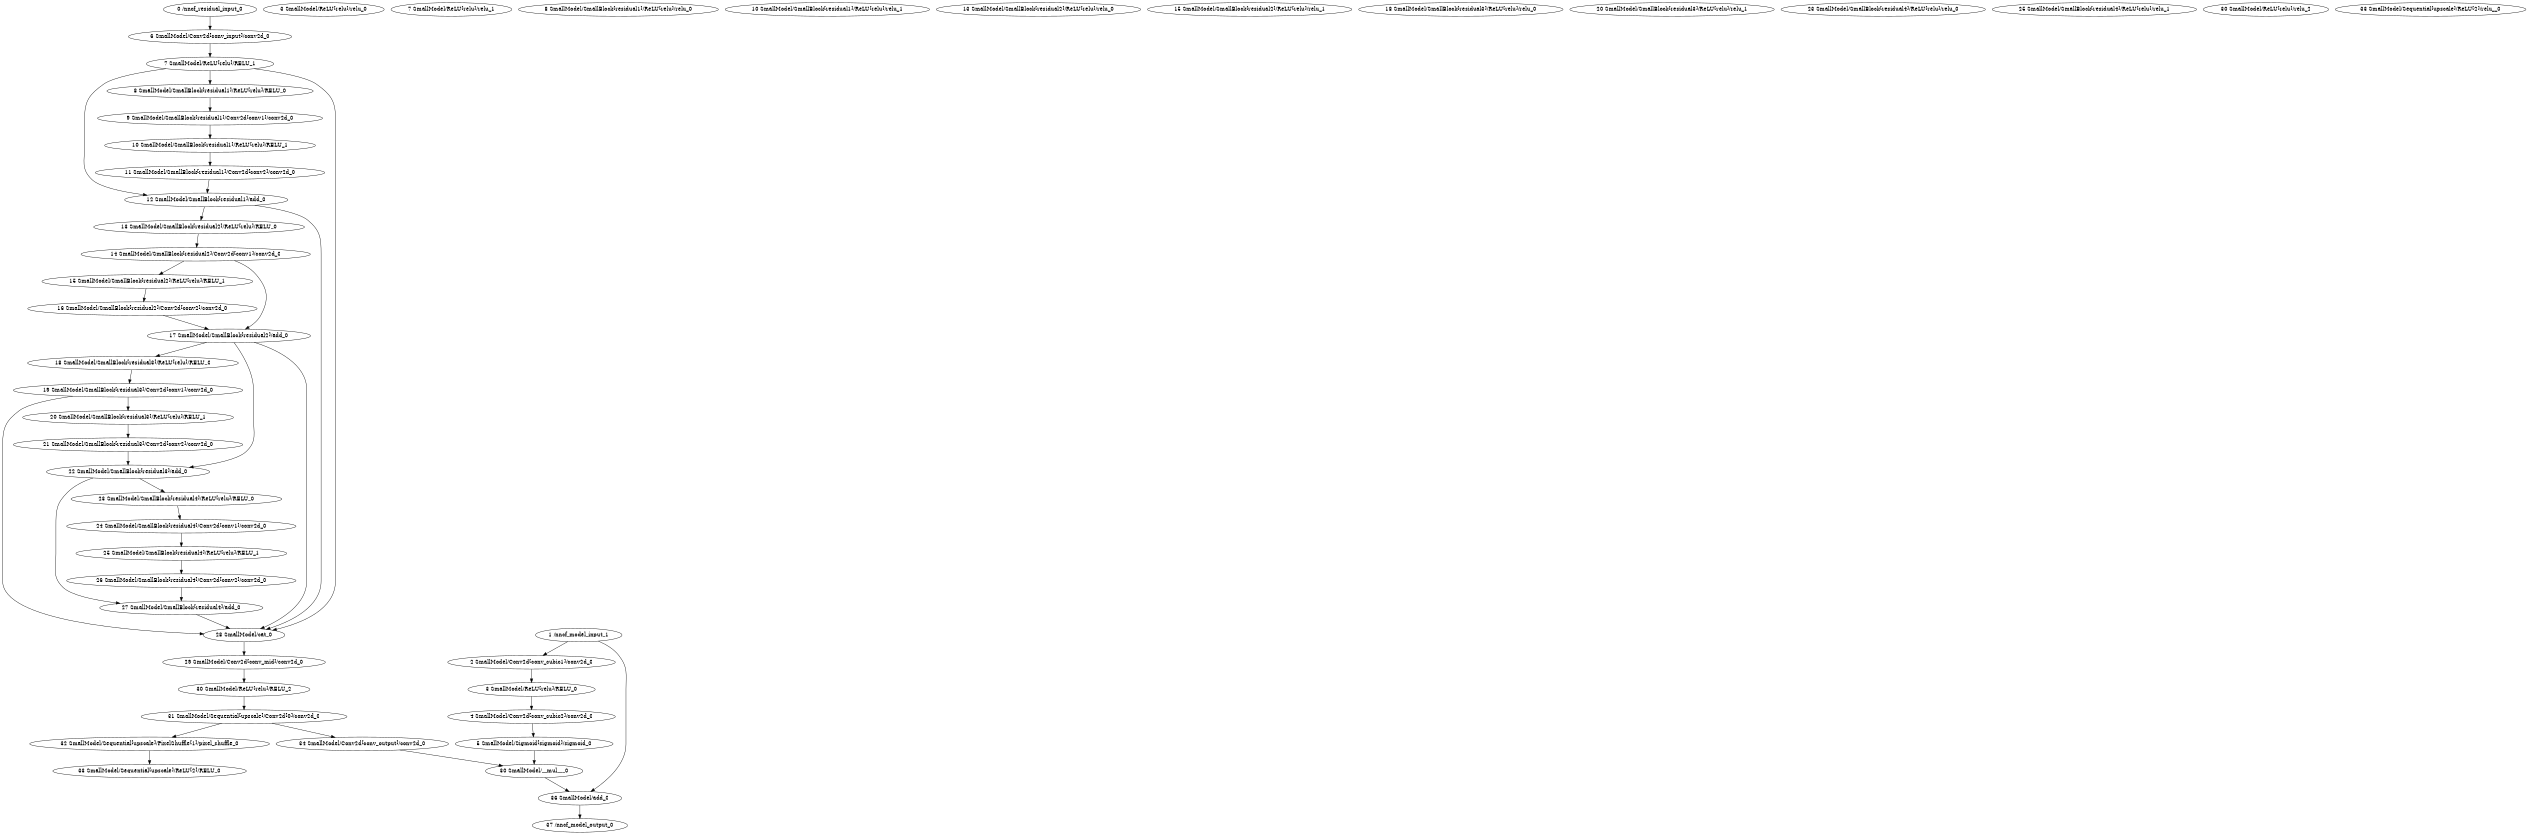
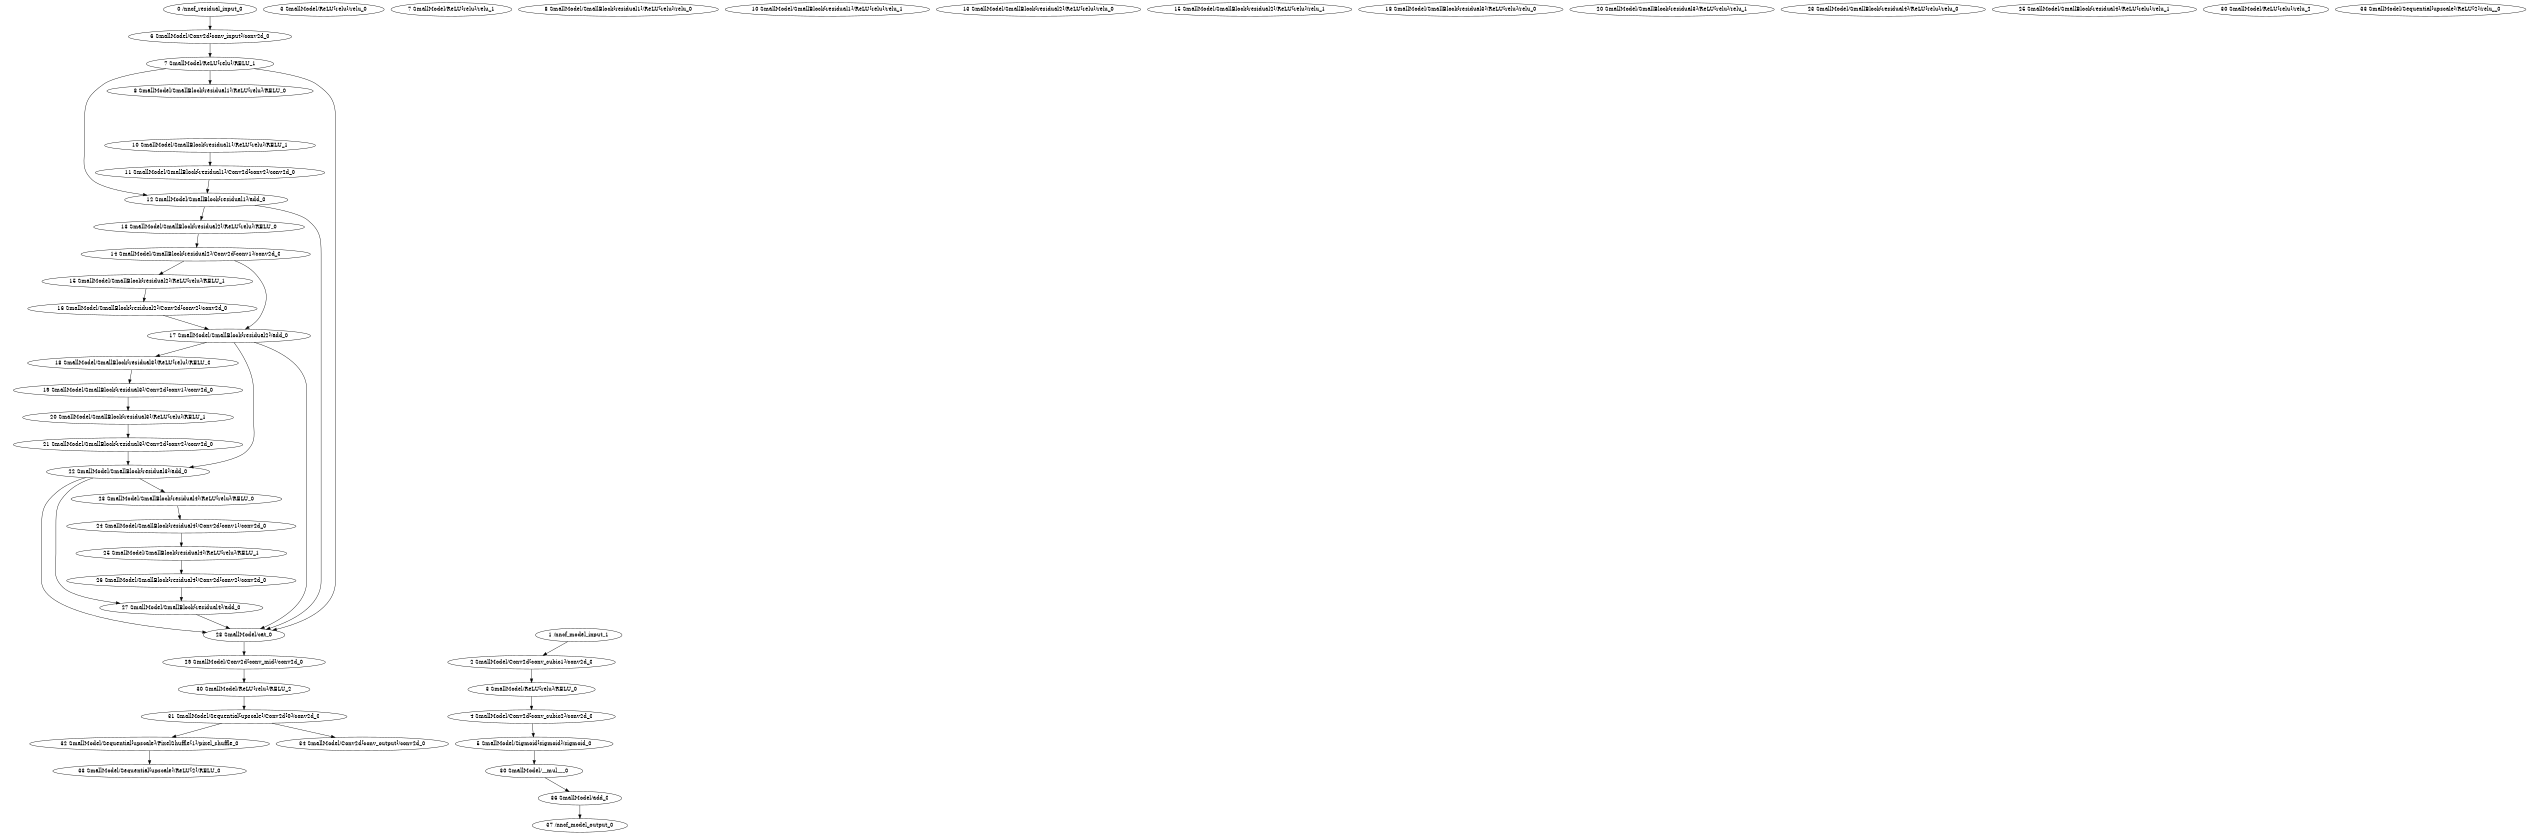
node "9 SmallModel/SmallBlock[residual1]/Conv2d[conv1]/conv2d_0": removed
edge "19 SmallModel/SmallBlock[residual3]/Conv2d[conv1]/conv2d_0" -> "28 SmallModel/cat_0": now "22 SmallModel/SmallBlock[residual3]/add_0" -> "28 SmallModel/cat_0"
edge "1 /nncf_model_input_1" -> "36 SmallModel/add_0": removed
edge "34 SmallModel/Conv2d[conv_output]/conv2d_0" -> "30 SmallModel/__mul___0": removed
